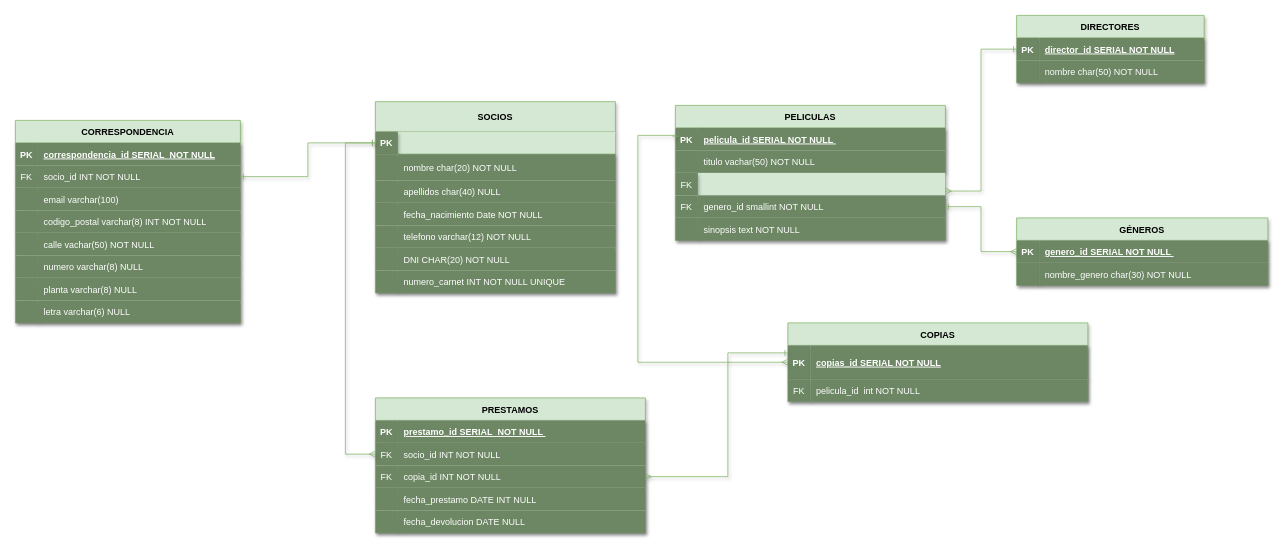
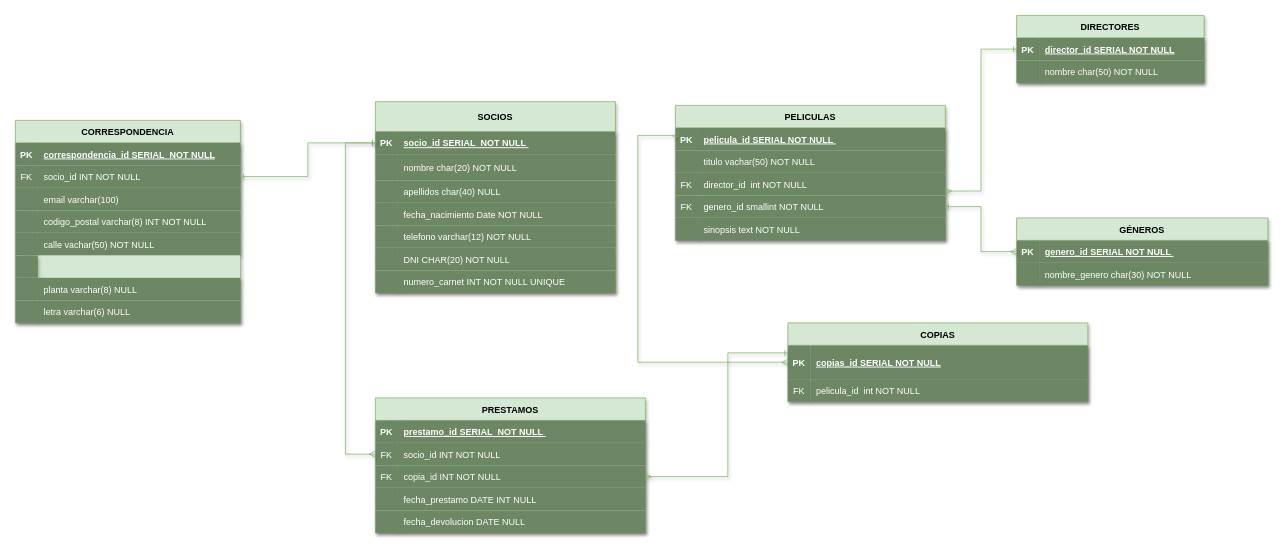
node "socio_id SERIAL NOT NULL": added
node "director_id int NOT NULL": added
node "numero varchar(8) NULL": removed
